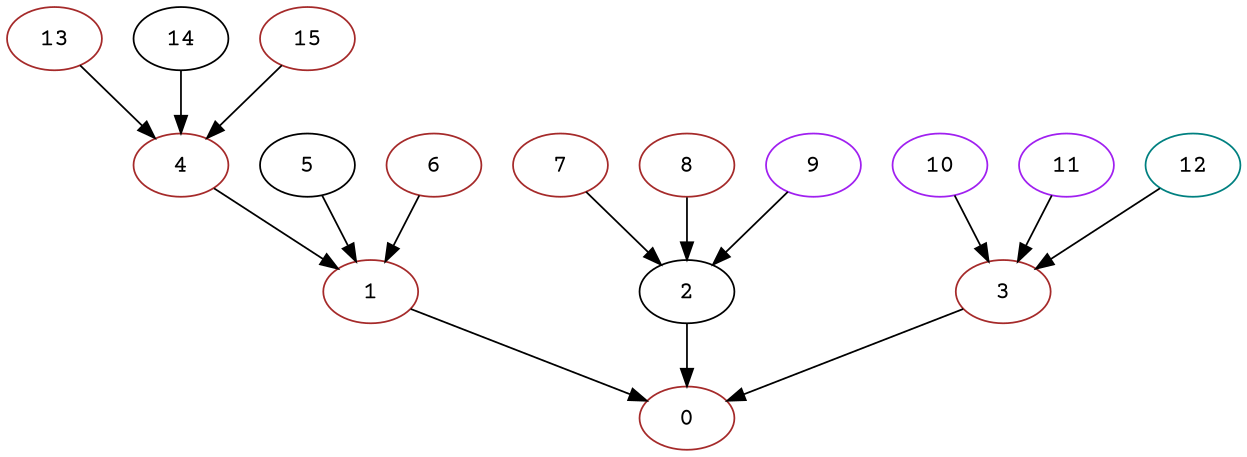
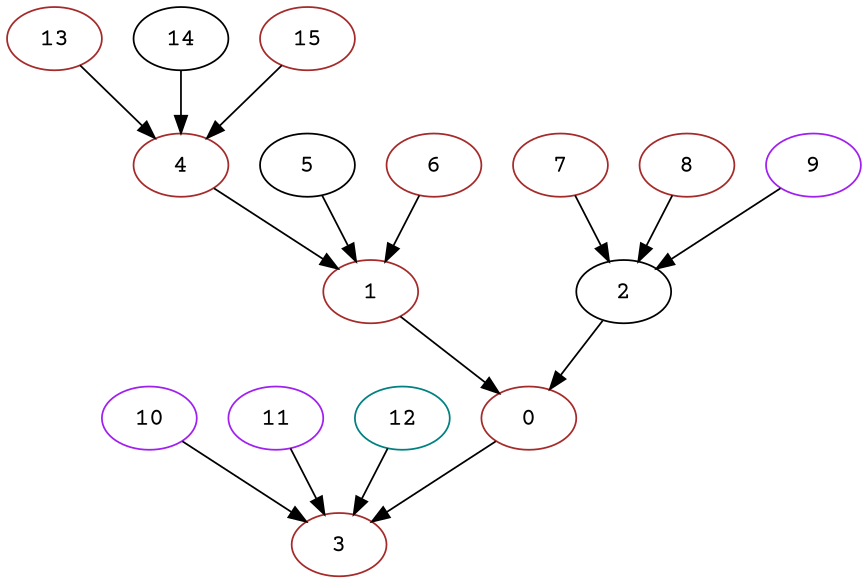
edge "3" -> "0": reversed
